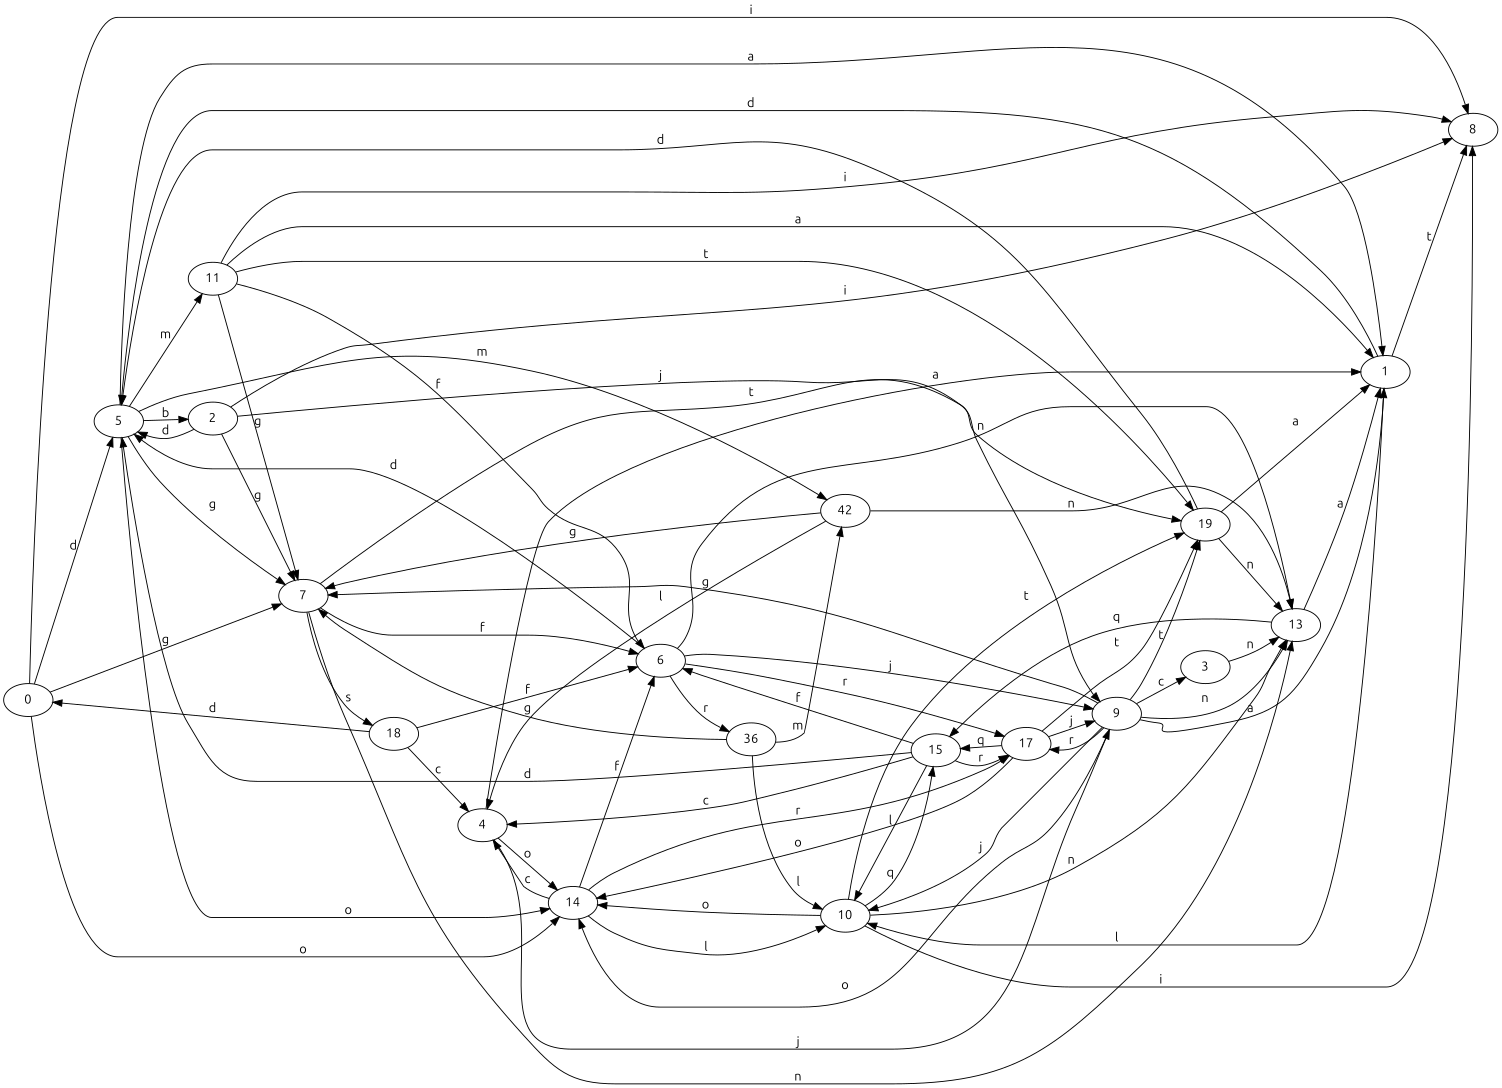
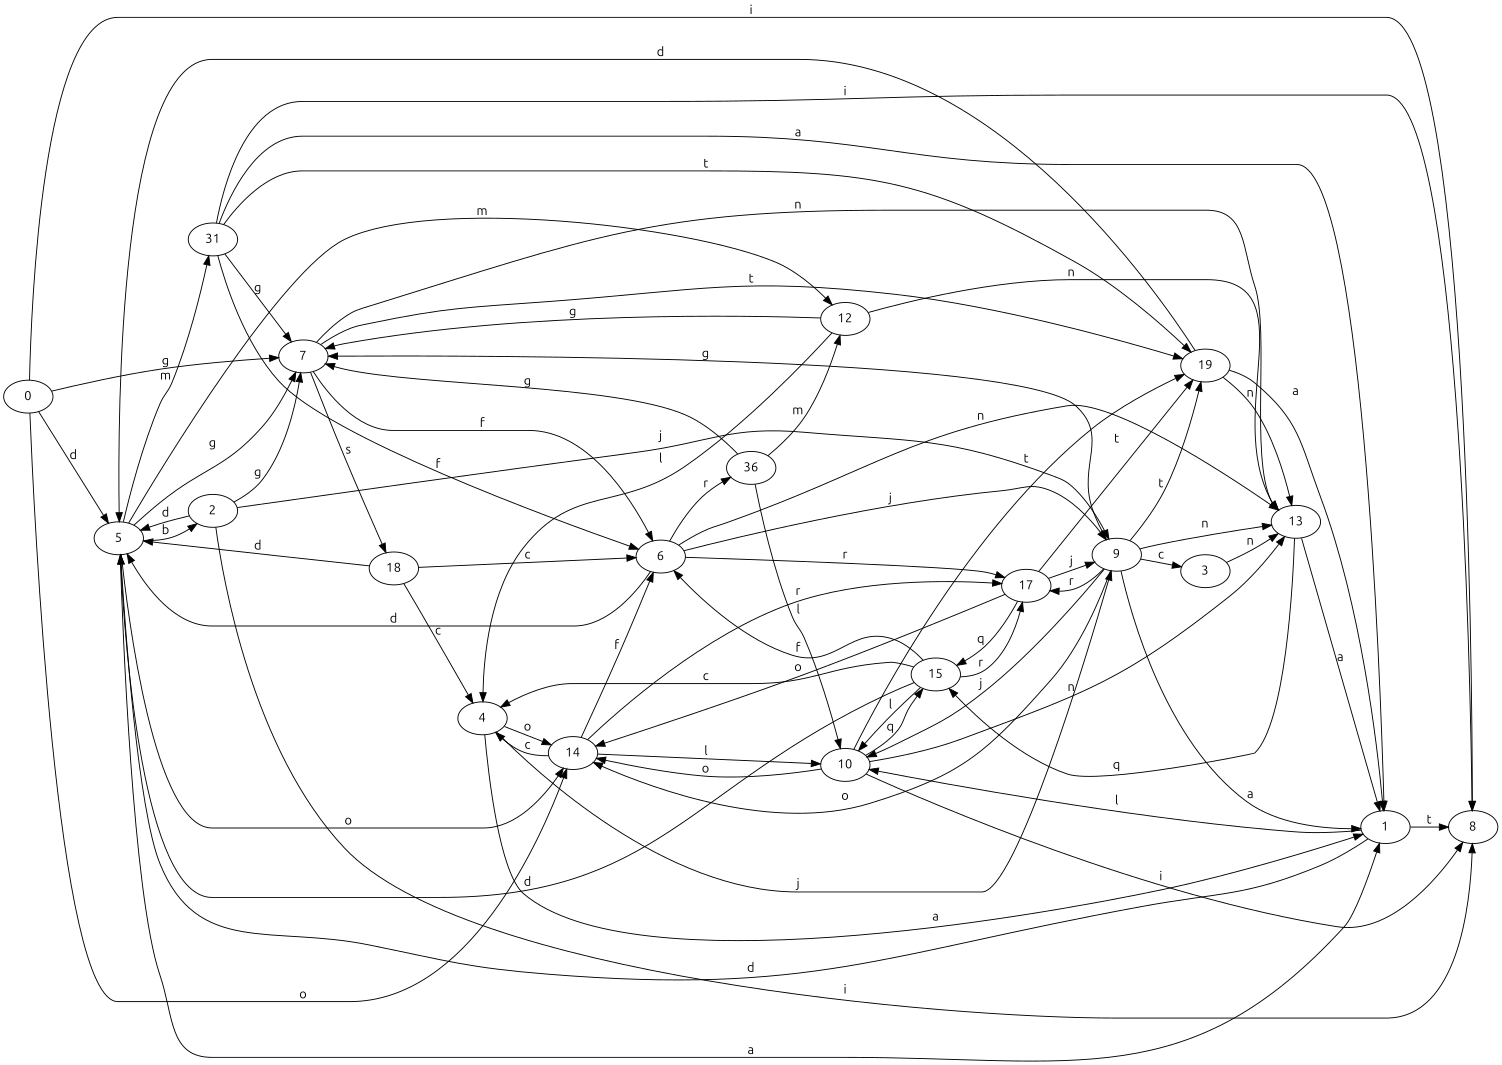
node "11": label "11" -> "31"
node "42": label "42" -> "12"
edge "18" -> "6": label "f" -> "c"
edge "18" -> "0": now "18" -> "5"
